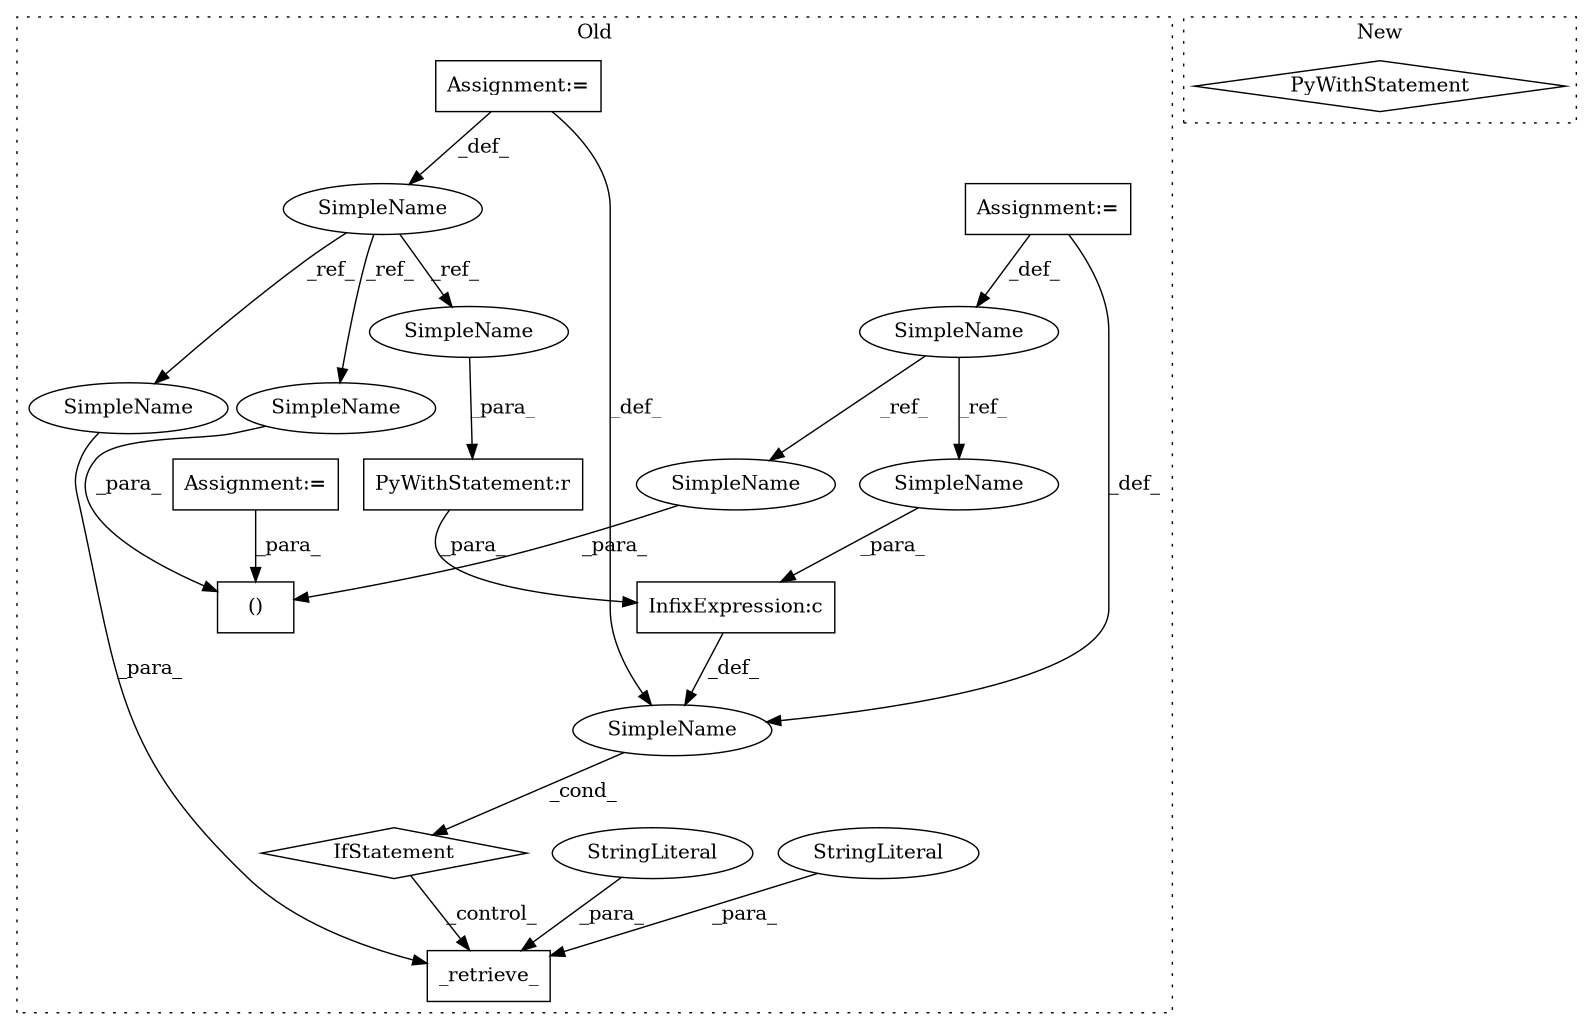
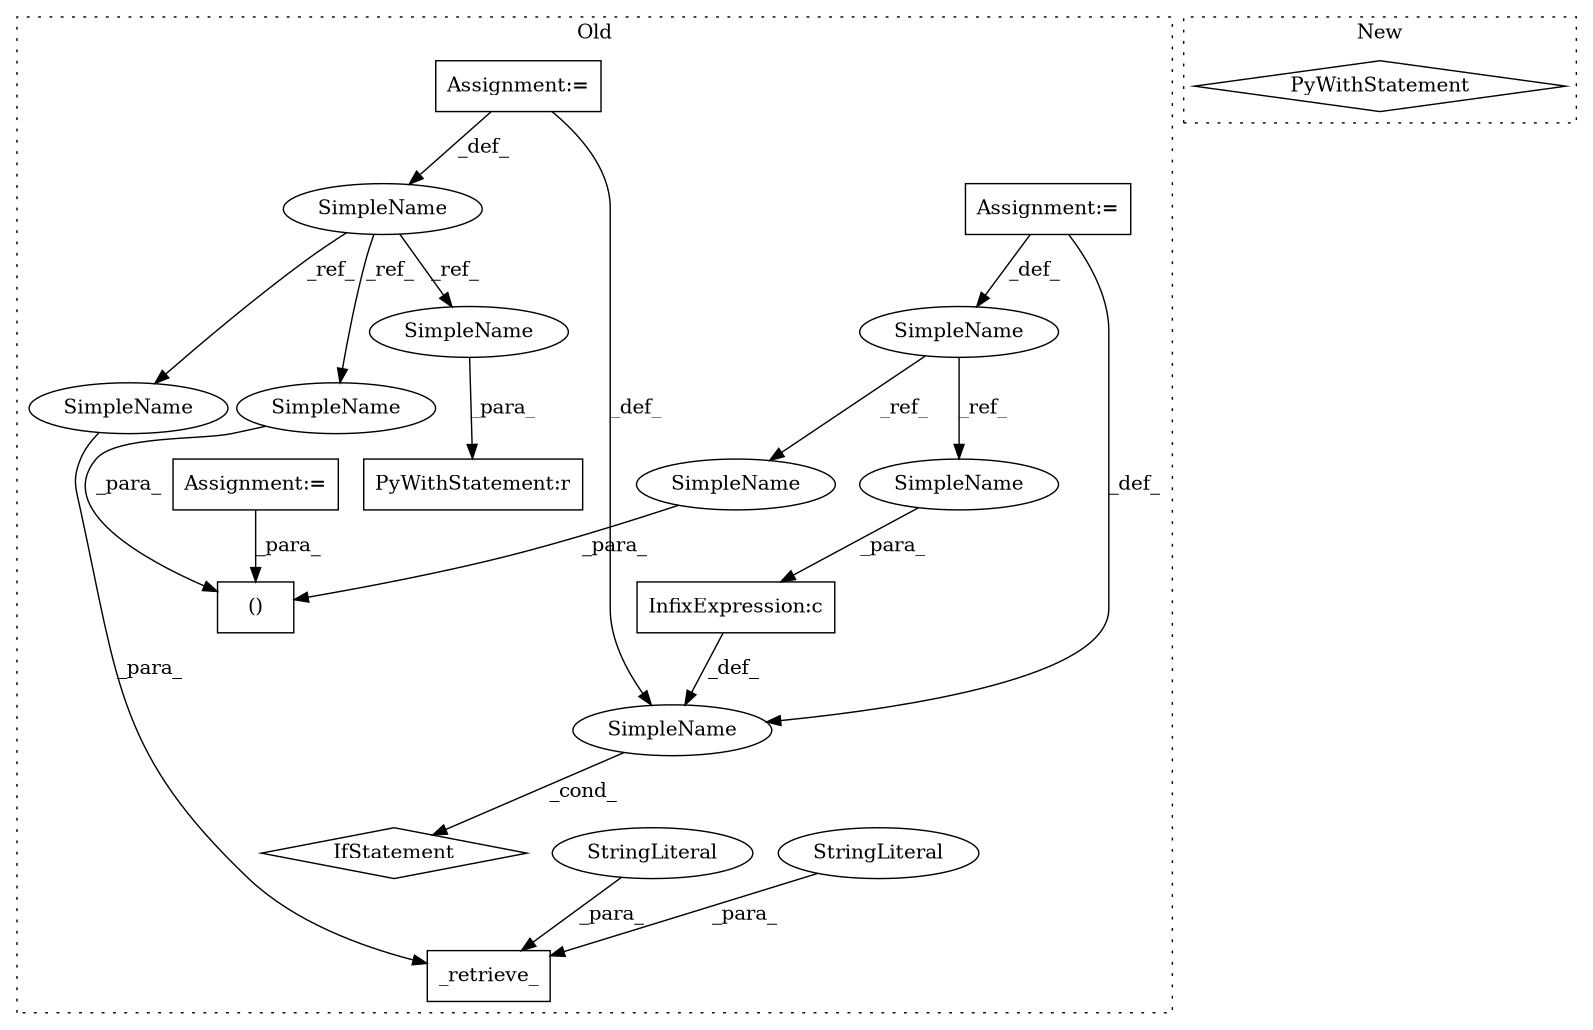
edge "PyWithStatement:r" -> "InfixExpression:c": removed, label "_para_"
edge "IfStatement" -> "_retrieve_": removed, label "_control_"
